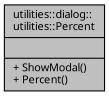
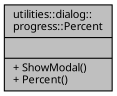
node "utilities::dialog::": text "utilities::Percent" -> "progress::Percent"
